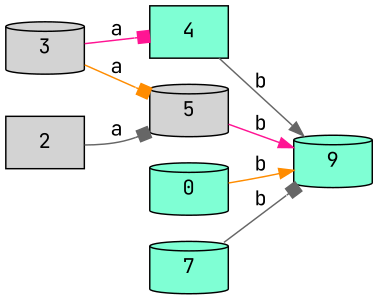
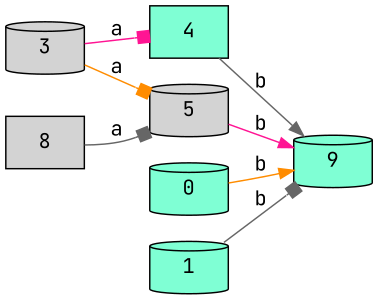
node "2": label "2" -> "8"
node "7": label "7" -> "1"
